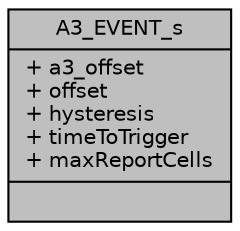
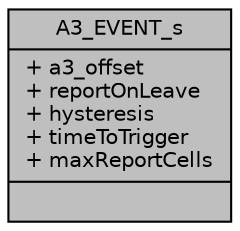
node "A3_EVENT_s": text "+ offset" -> "+ reportOnLeave"
